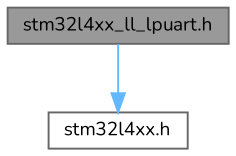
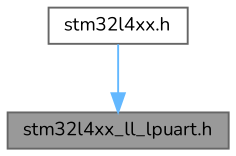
edge "stm32l4xx_ll_lpuart.h" -> "stm32l4xx.h": reversed
